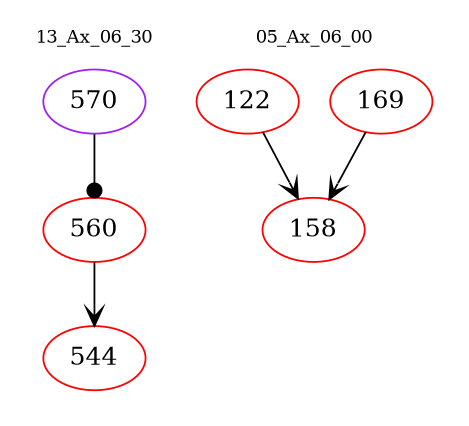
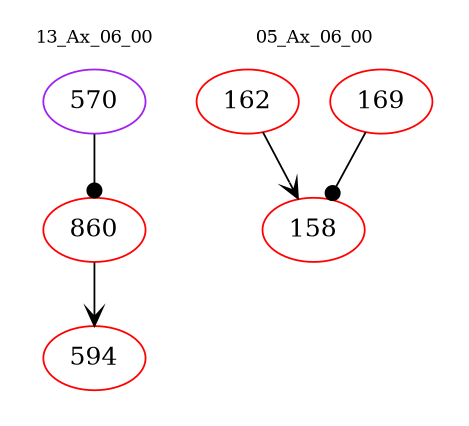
cluster "13_Ax_06_30": label "13_Ax_06_30" -> "13_Ax_06_00"
node "122": label "122" -> "162"
edge "169" -> "158": arrowhead vee -> dot
node "560": label "560" -> "860"
node "544": label "544" -> "594"
